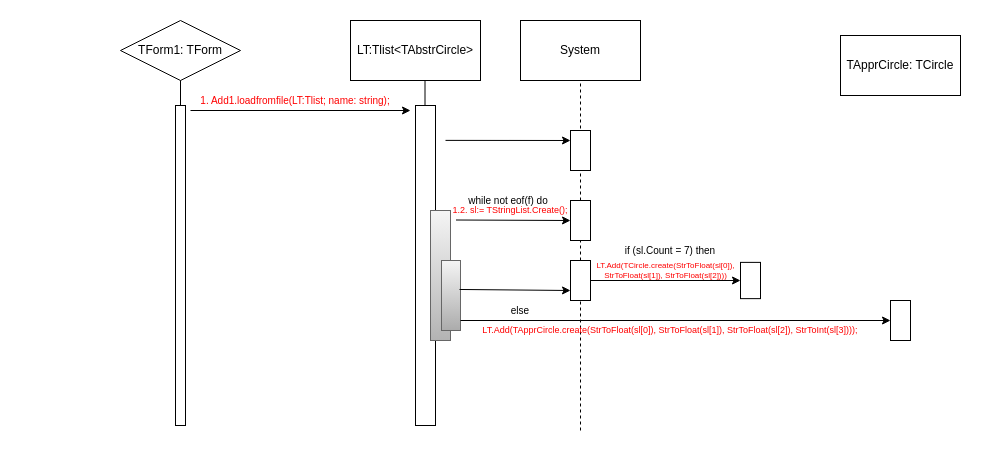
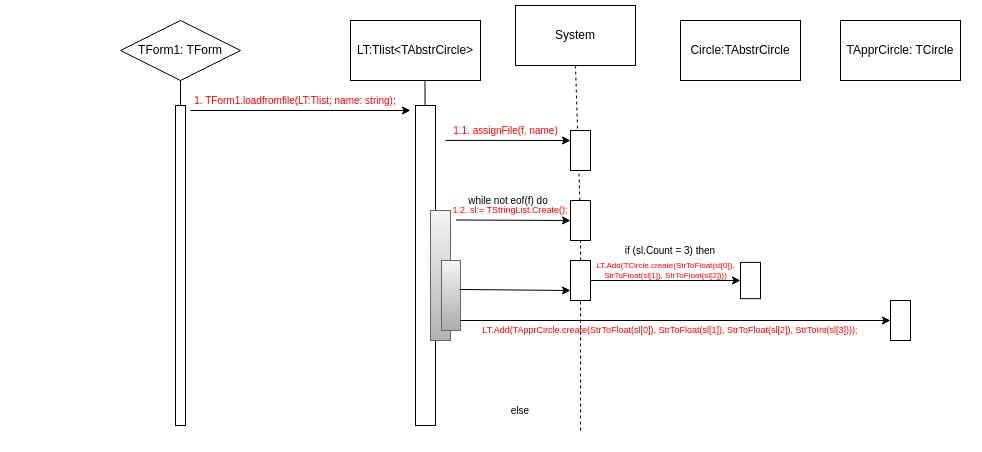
node "System": moved (581, 51) -> (576, 36)
node "Circle:TAbstrCircle": added
node "TApprCircle: TCircle": moved (901, 66) -> (901, 51)
node "1. Add1.loadfromfile(LT:Tlist; name: string);": label "1. Add1.loadfromfile(LT:Tlist; name: string);" -> "1. TForm1.loadfromfile(LT:Tlist; name: string);"
node "1.1. assignFile(f, name)": added
node "if (sl.Count = 7) then": label "if (sl.Count = 7) then" -> "if (sl.Count = 3) then"
node "else": moved (521, 311) -> (521, 411)
